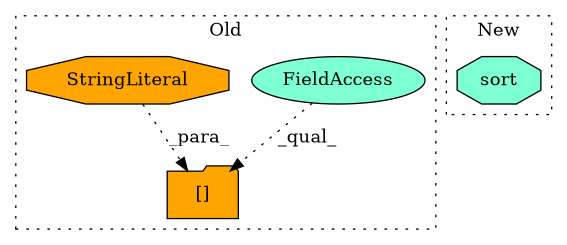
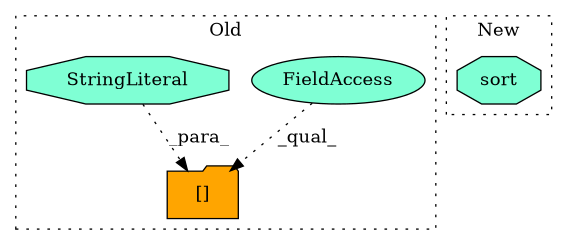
node "StringLiteral": fillcolor orange -> aquamarine
